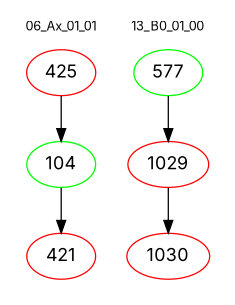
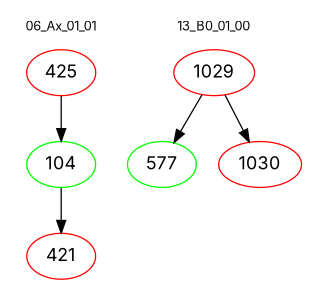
edge "577" -> "1029": reversed
